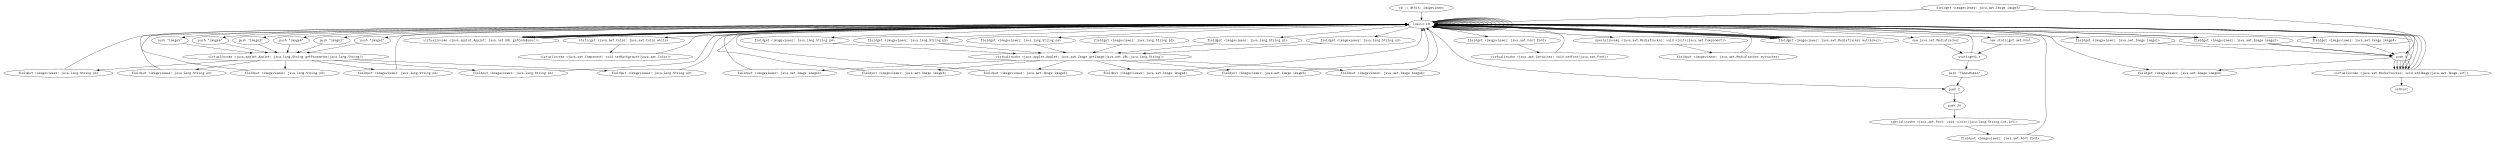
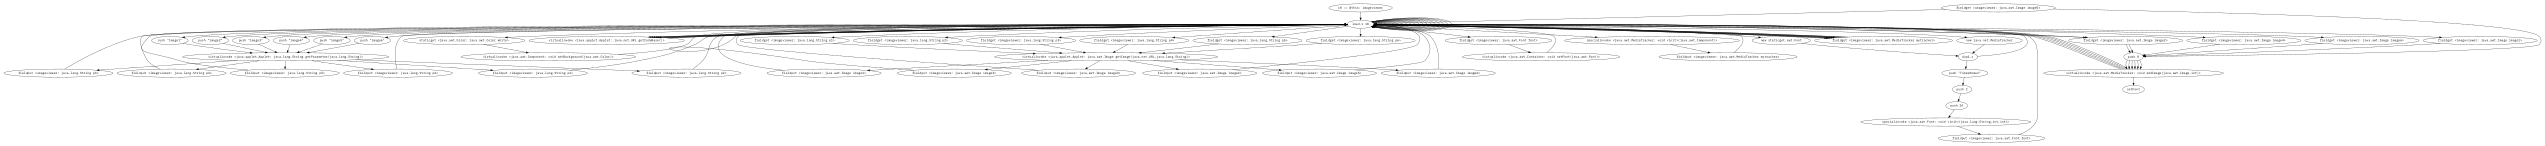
node "staticget1.r": label "staticget1.r" -> "dup1.r"
edge "push 0" -> "fieldget <imageviewer: java.awt.Image image6>": reversed
edge "load.r r0" -> "push 2": now "load.r r0" -> "fieldget <imageviewer: java.lang.String p2>"
